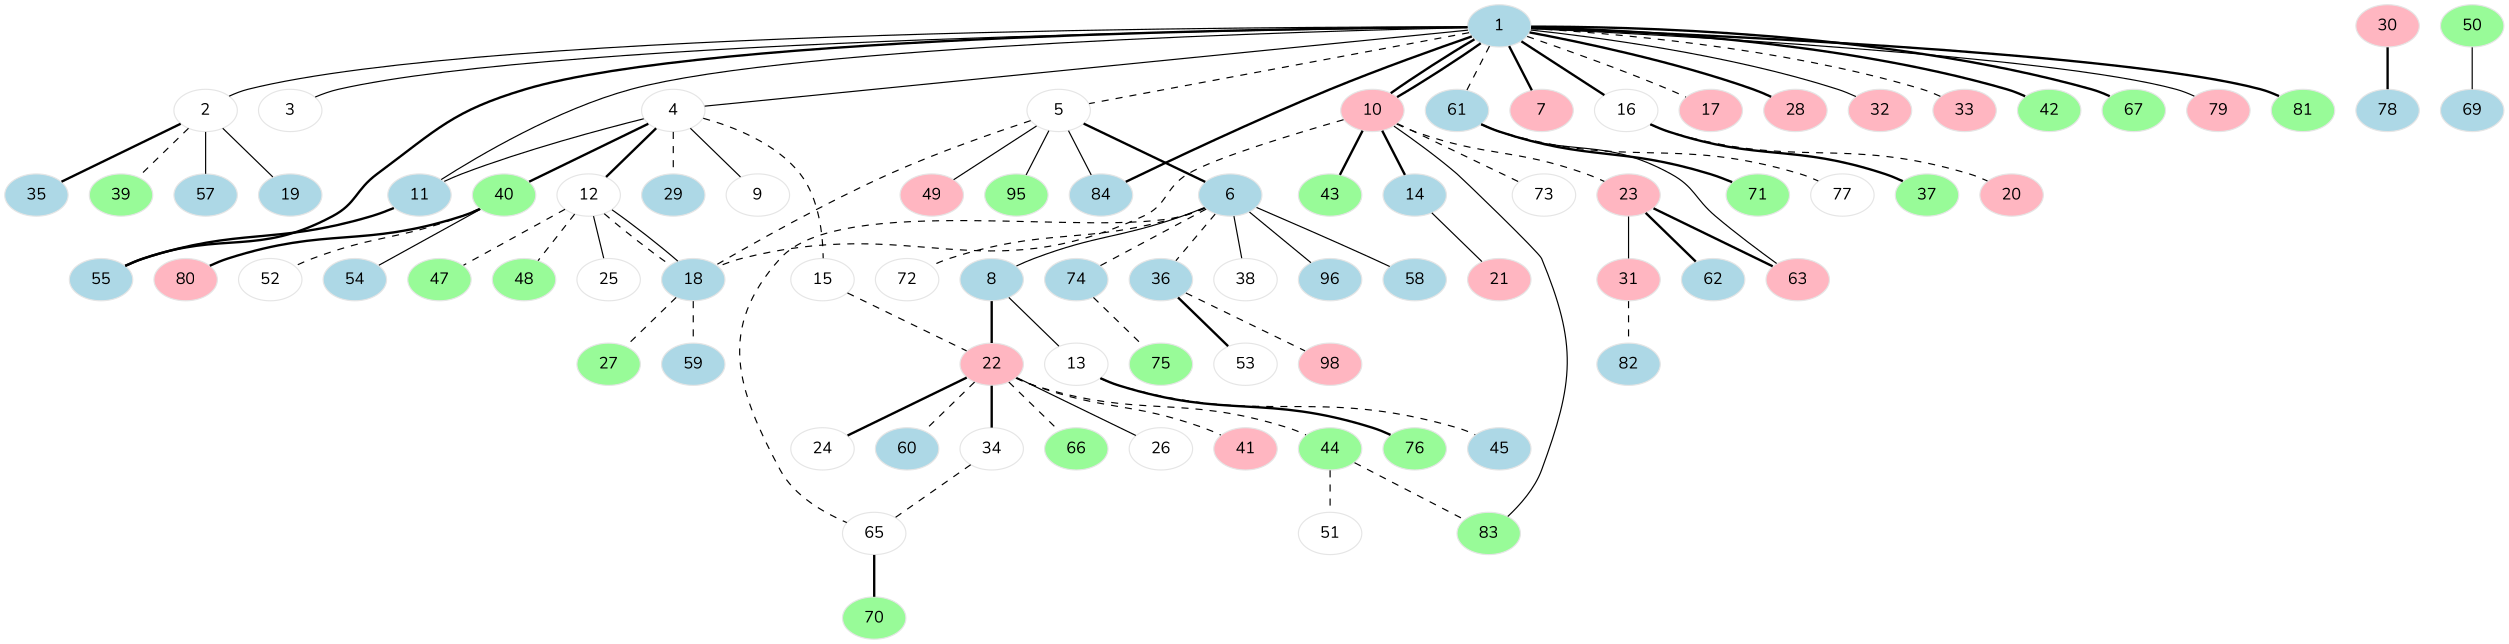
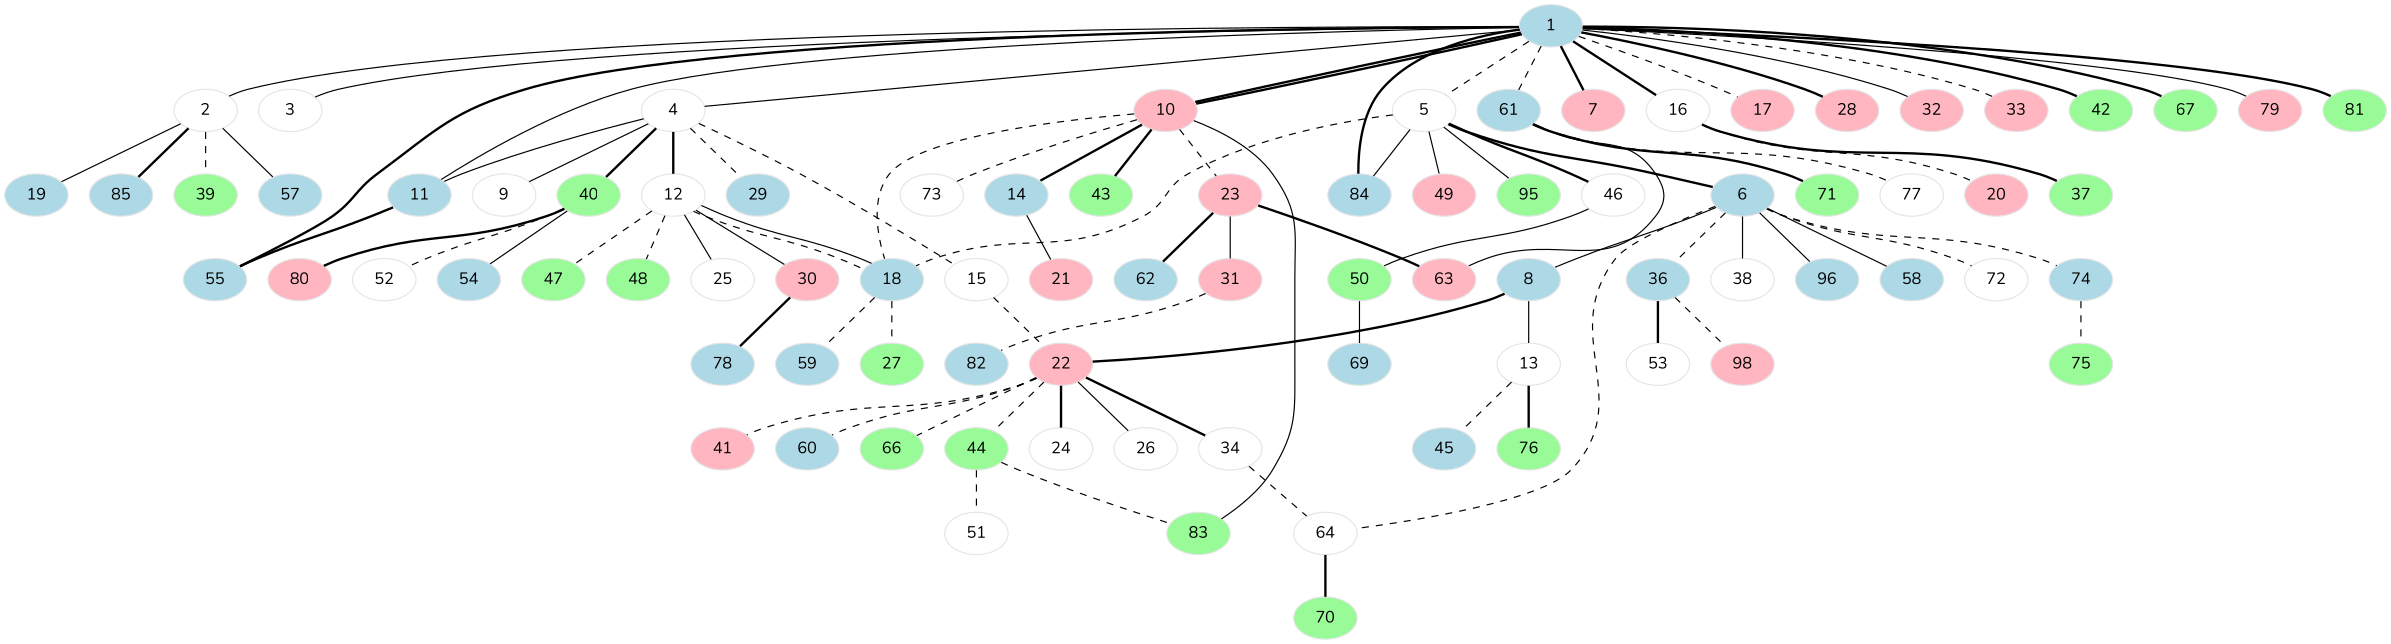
node "35": label "35" -> "85"
node "46": added
edge "12" -- "30": added
node "65": label "65" -> "64"
